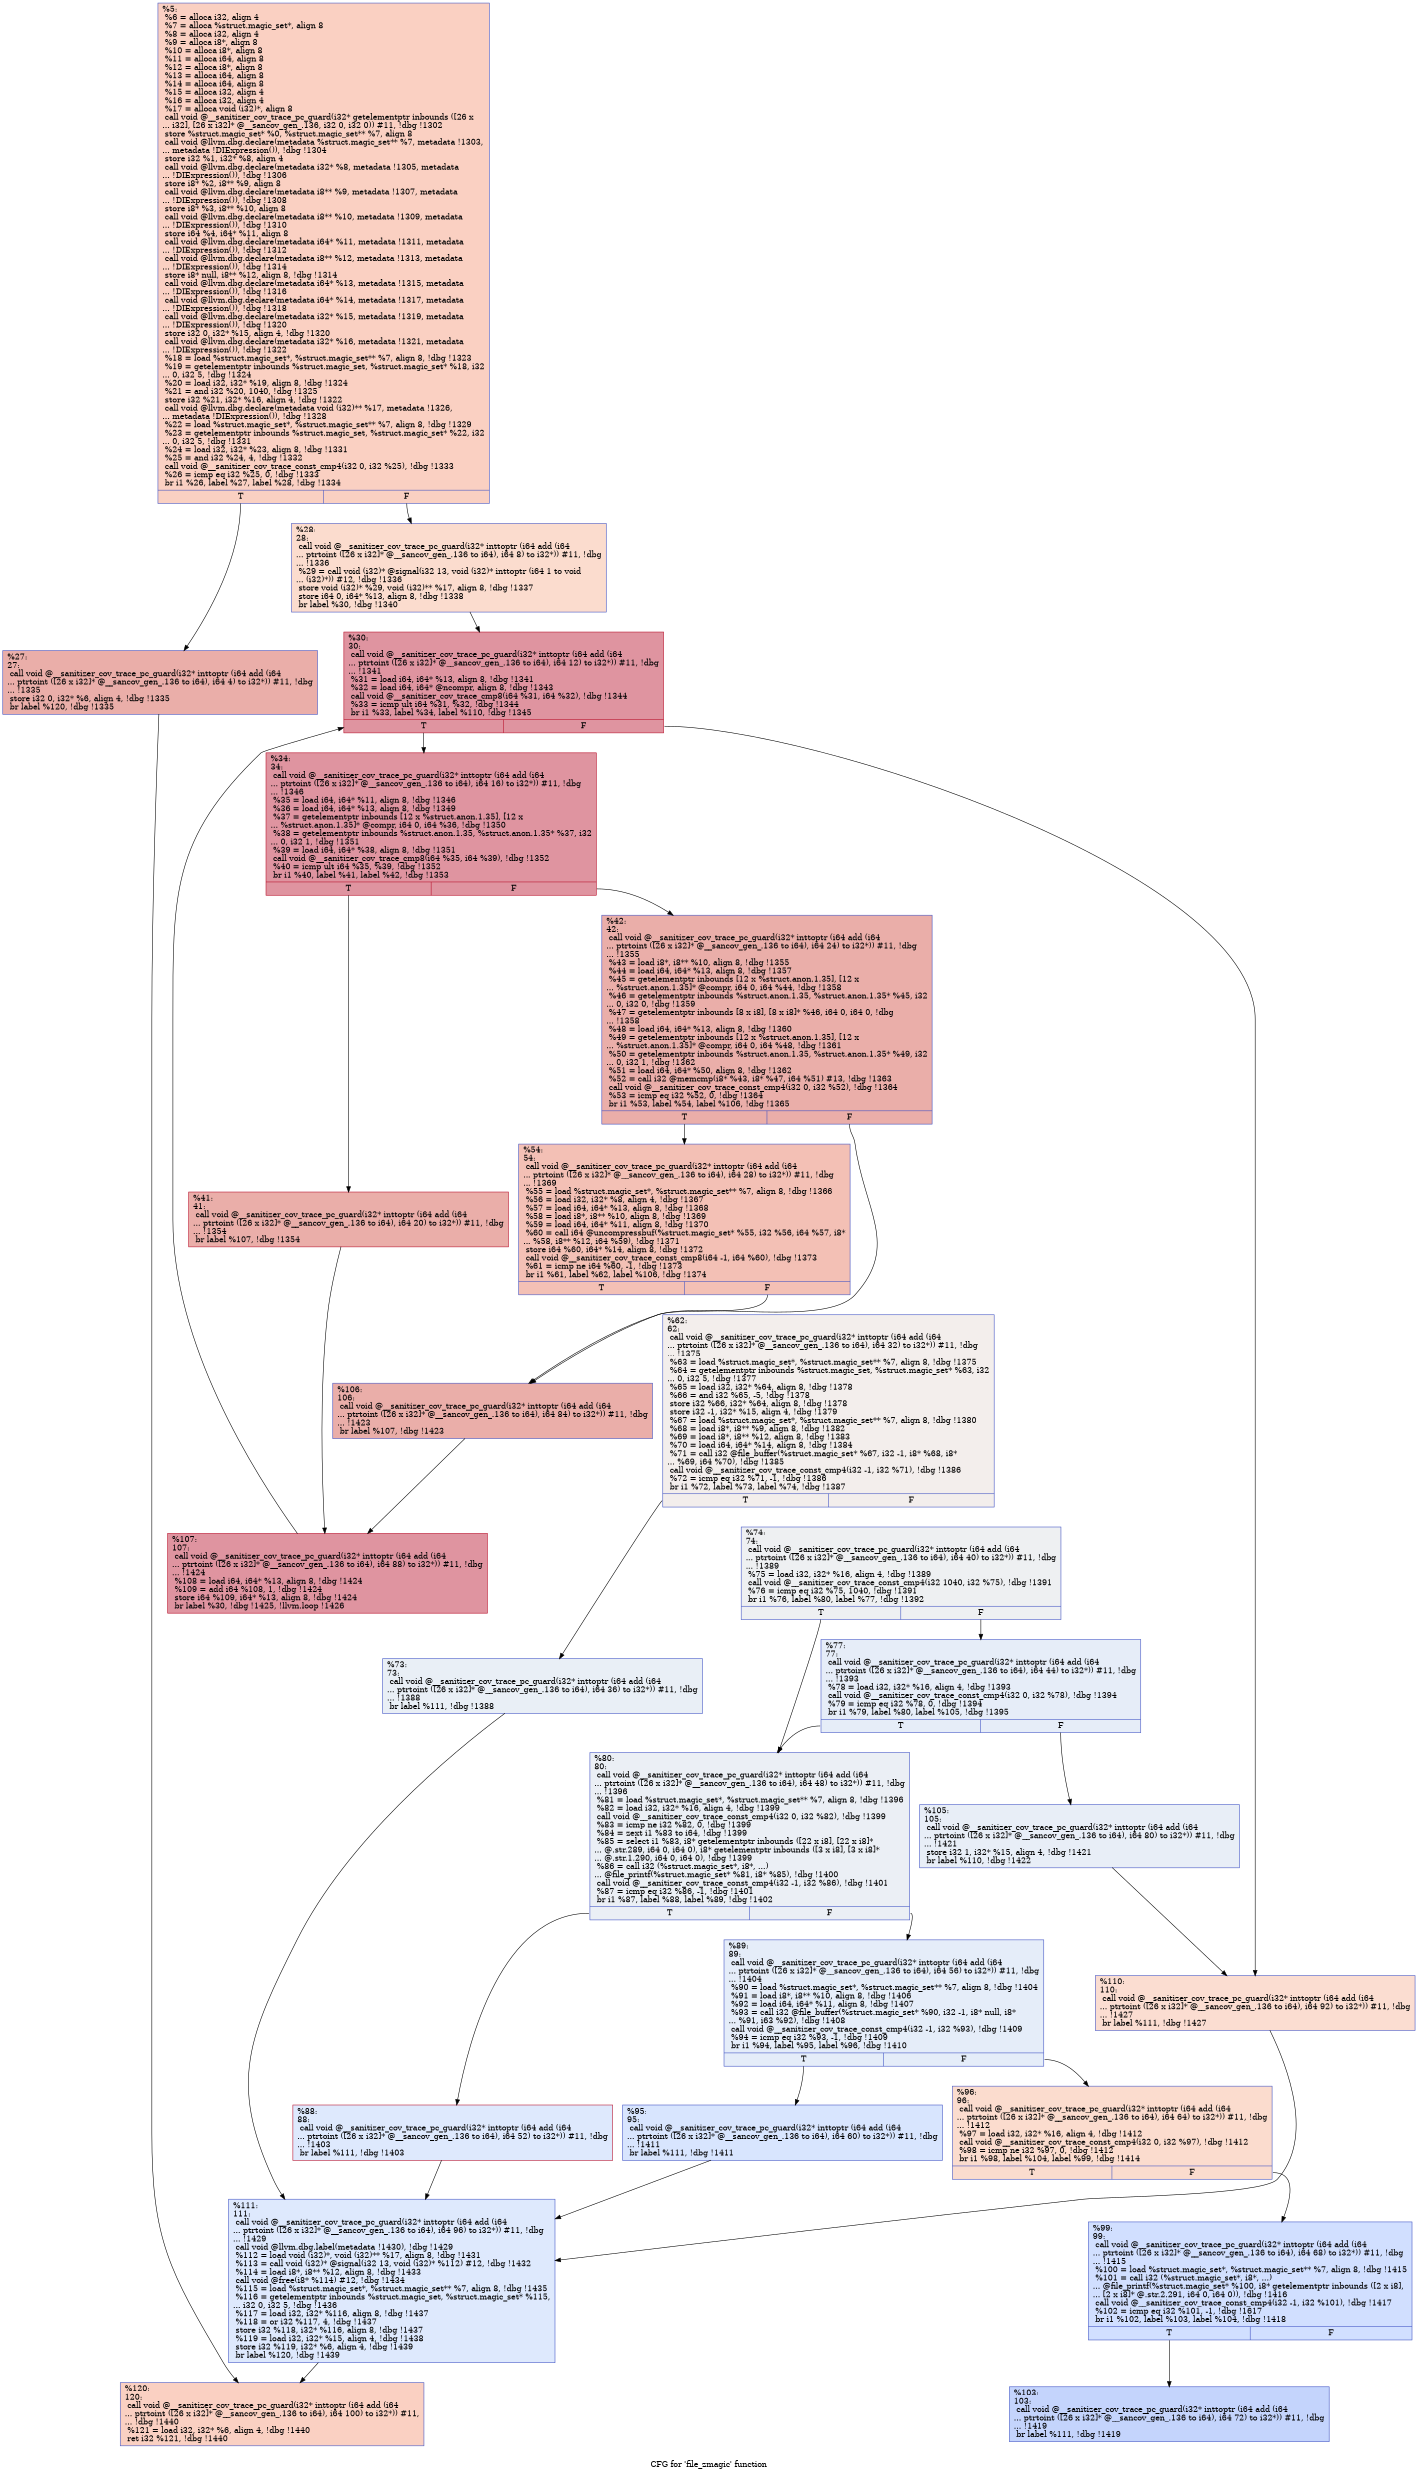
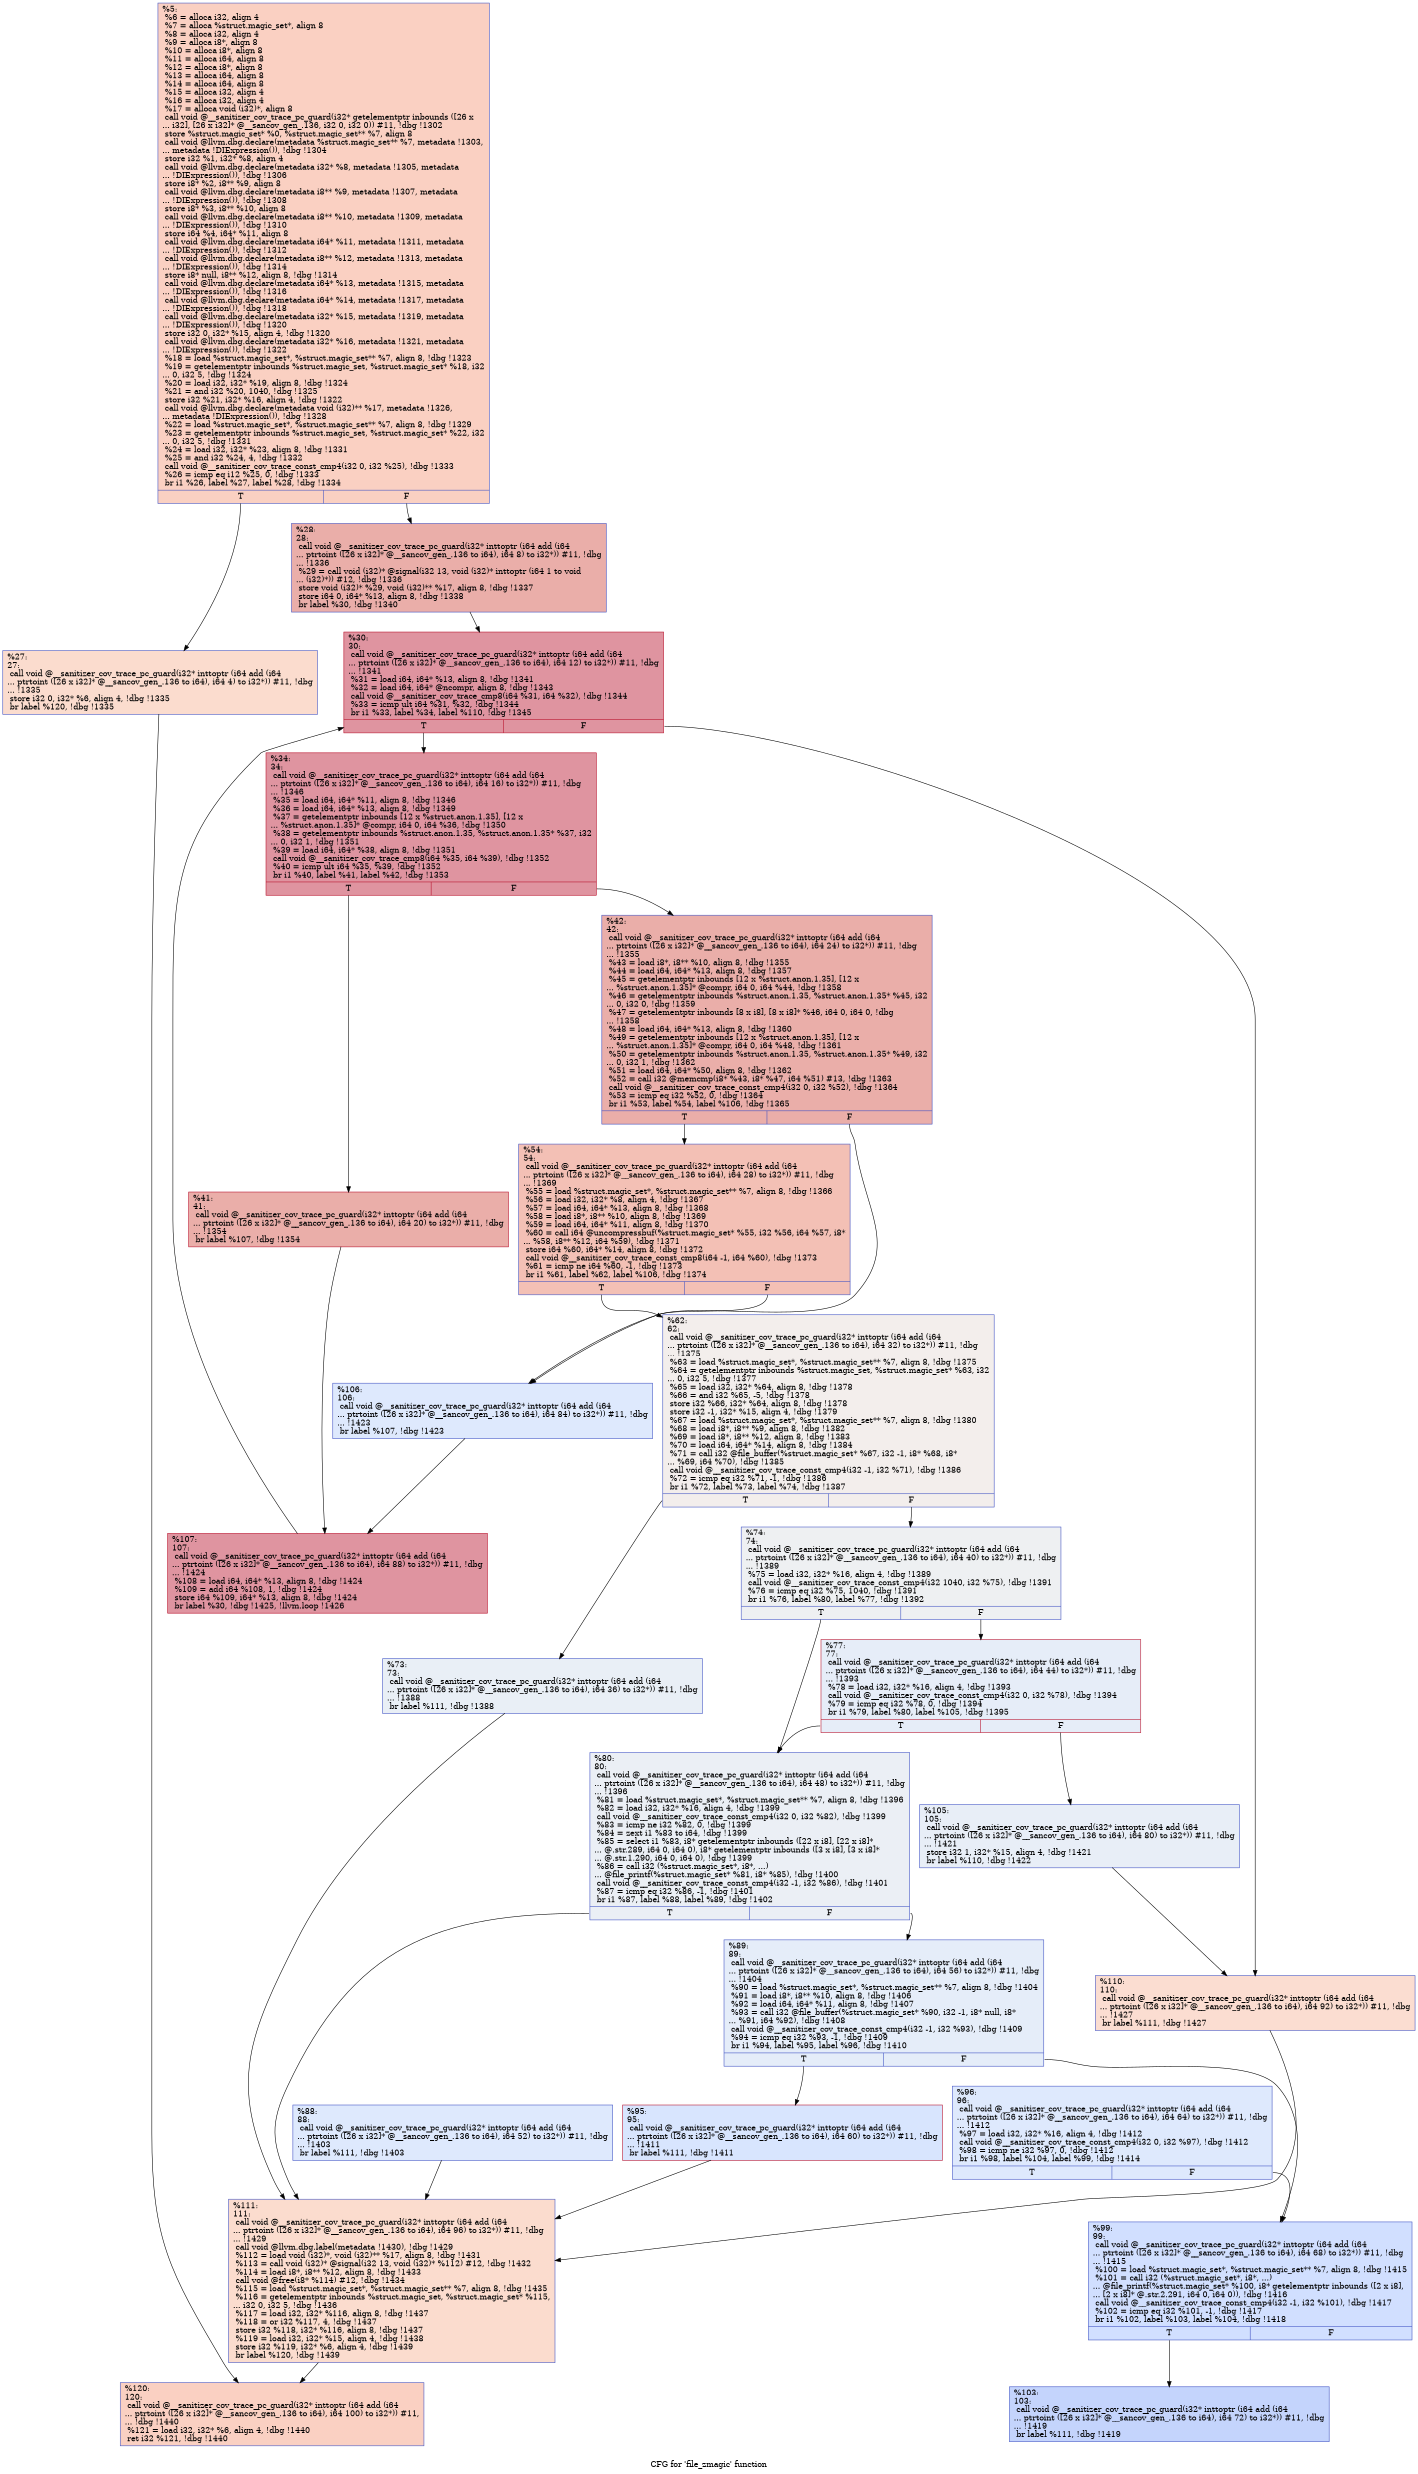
node "%5:": text "%26 = icmp eq i32 %25, 0, !dbg !1333" -> "%26 = icmp eq i12 %25, 0, !dbg !1333"
node "%28:": fillcolor #f7af9170 -> #d0473d70
node "%27:": fillcolor #d0473d70 -> #f7af9170
edge "%54:" -> "%62:": added
node "%106:": fillcolor #d0473d70 -> #b5cdfa70
edge "%62:" -> "%74:": added
node "%77:": color #3d50c3ff -> #b70d28ff
edge "%80:" -> "%88:": now "%80:" -> "%111:"
node "%89:": text "... %91, i63 %92), !dbg !1408" -> "... %91, i64 %92), !dbg !1408"
edge "%89:" -> "%96:": now "%89:" -> "%99:"
node "%88:": color #b70d28ff -> #3d50c3ff
node "%95:": color #3d50c3ff -> #b70d28ff
node "%96:": fillcolor #f7af9170 -> #b5cdfa70
node "%111:": fillcolor #b5cdfa70 -> #f7af9170
node "%99:": text "%102 = icmp eq i32 %101, -1, !dbg !1617" -> "%102 = icmp eq i32 %101, -1, !dbg !1417"
